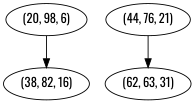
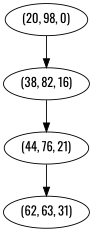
node "(20, 98, 6)": label "(20, 98, 6)" -> "(20, 98, 0)"
edge "(38, 82, 16)" -> "(44, 76, 21)": added
